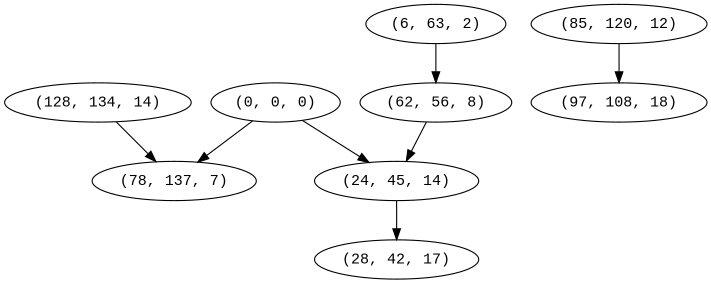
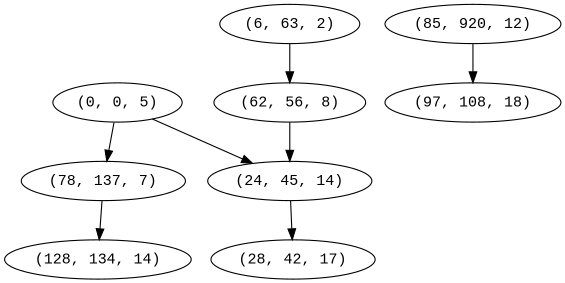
node "(85, 120, 12)": label "(85, 120, 12)" -> "(85, 920, 12)"
node "(0, 0, 0)": label "(0, 0, 0)" -> "(0, 0, 5)"
edge "(128, 134, 14)" -> "(78, 137, 7)": reversed
